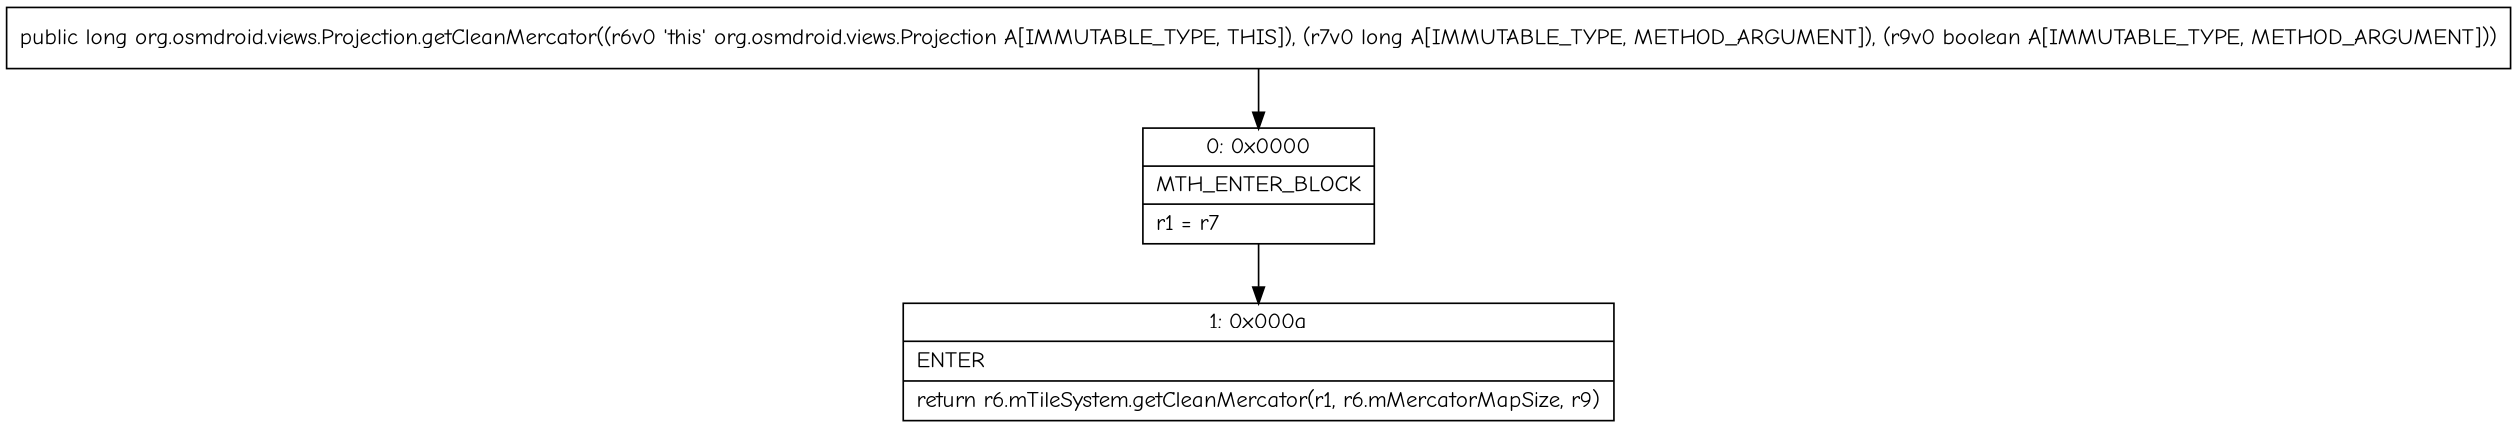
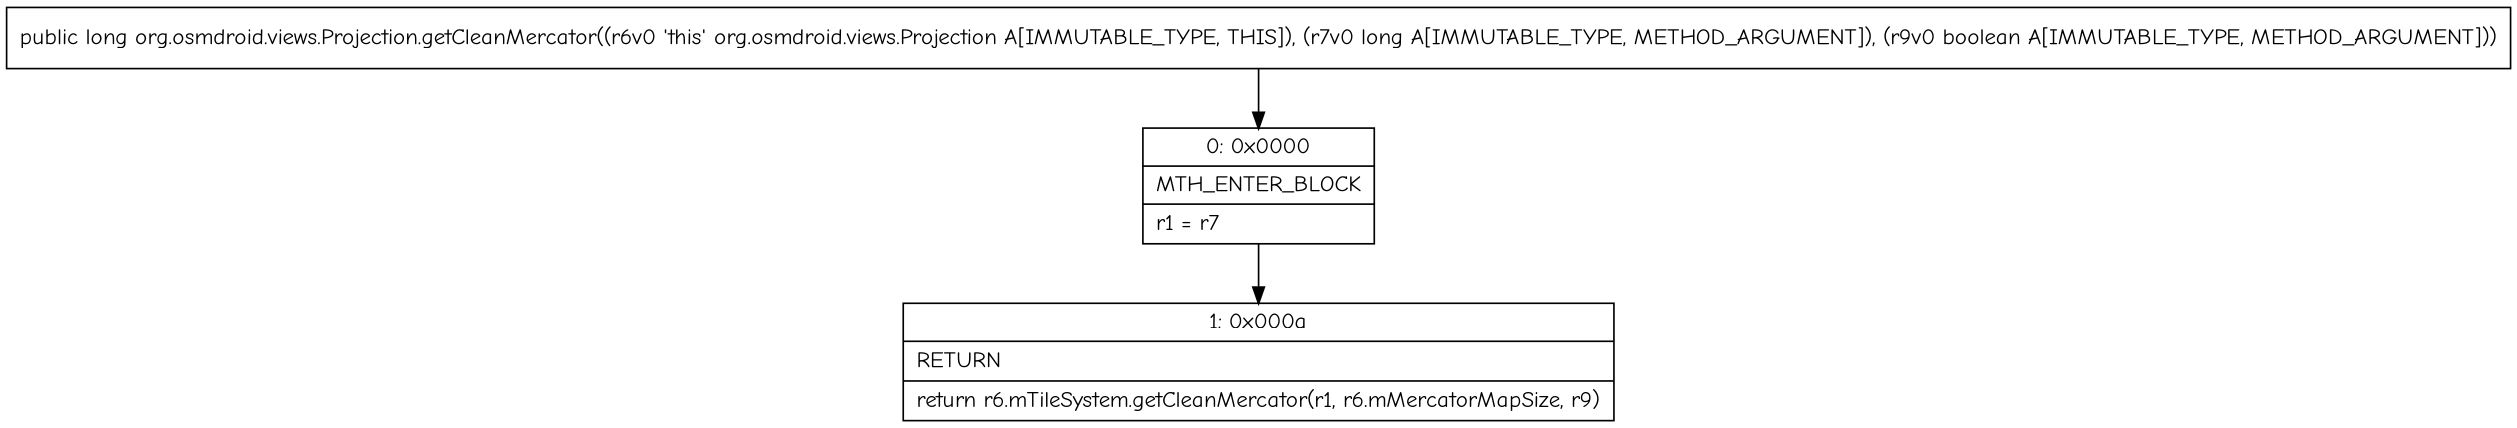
node "1: 0x000a": text "ENTER" -> "RETURN"
